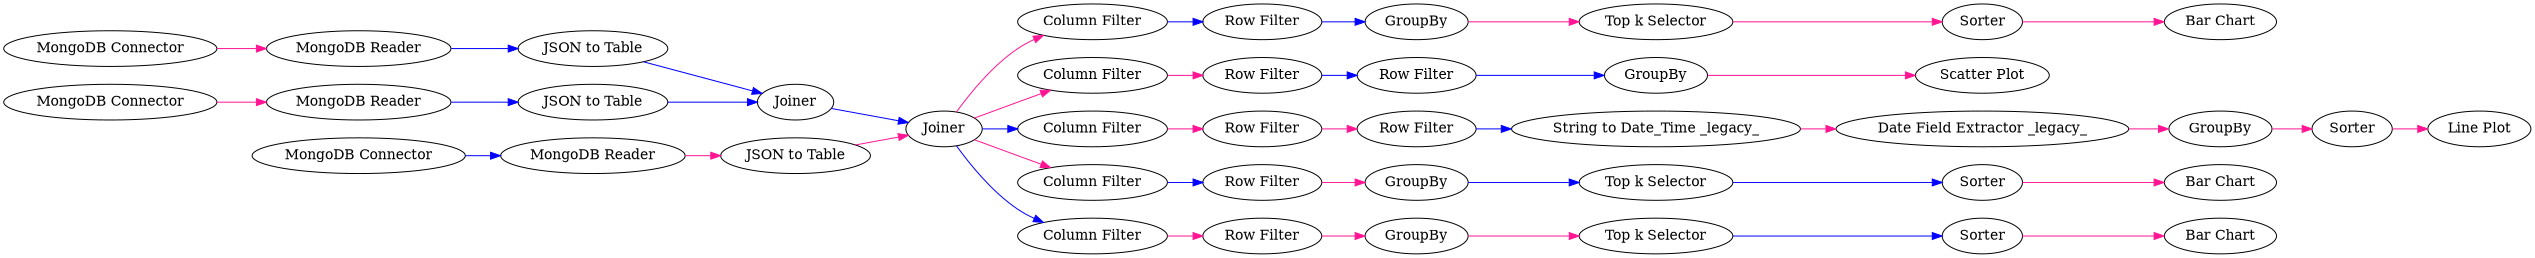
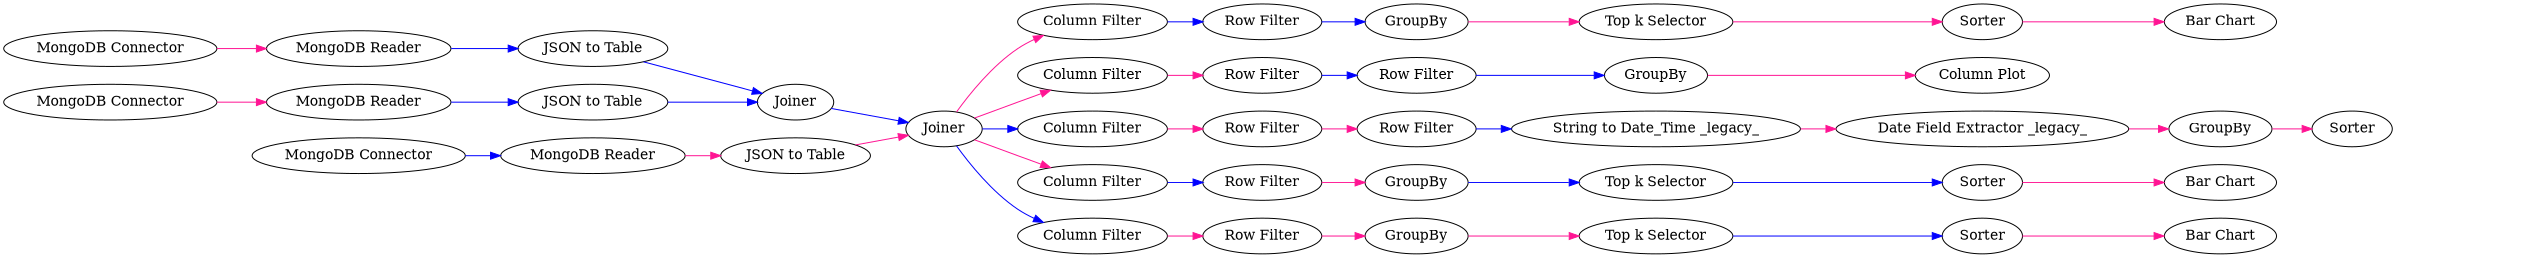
node "Scatter Plot": label "Scatter Plot" -> "Column Plot"
node "Line Plot": removed
